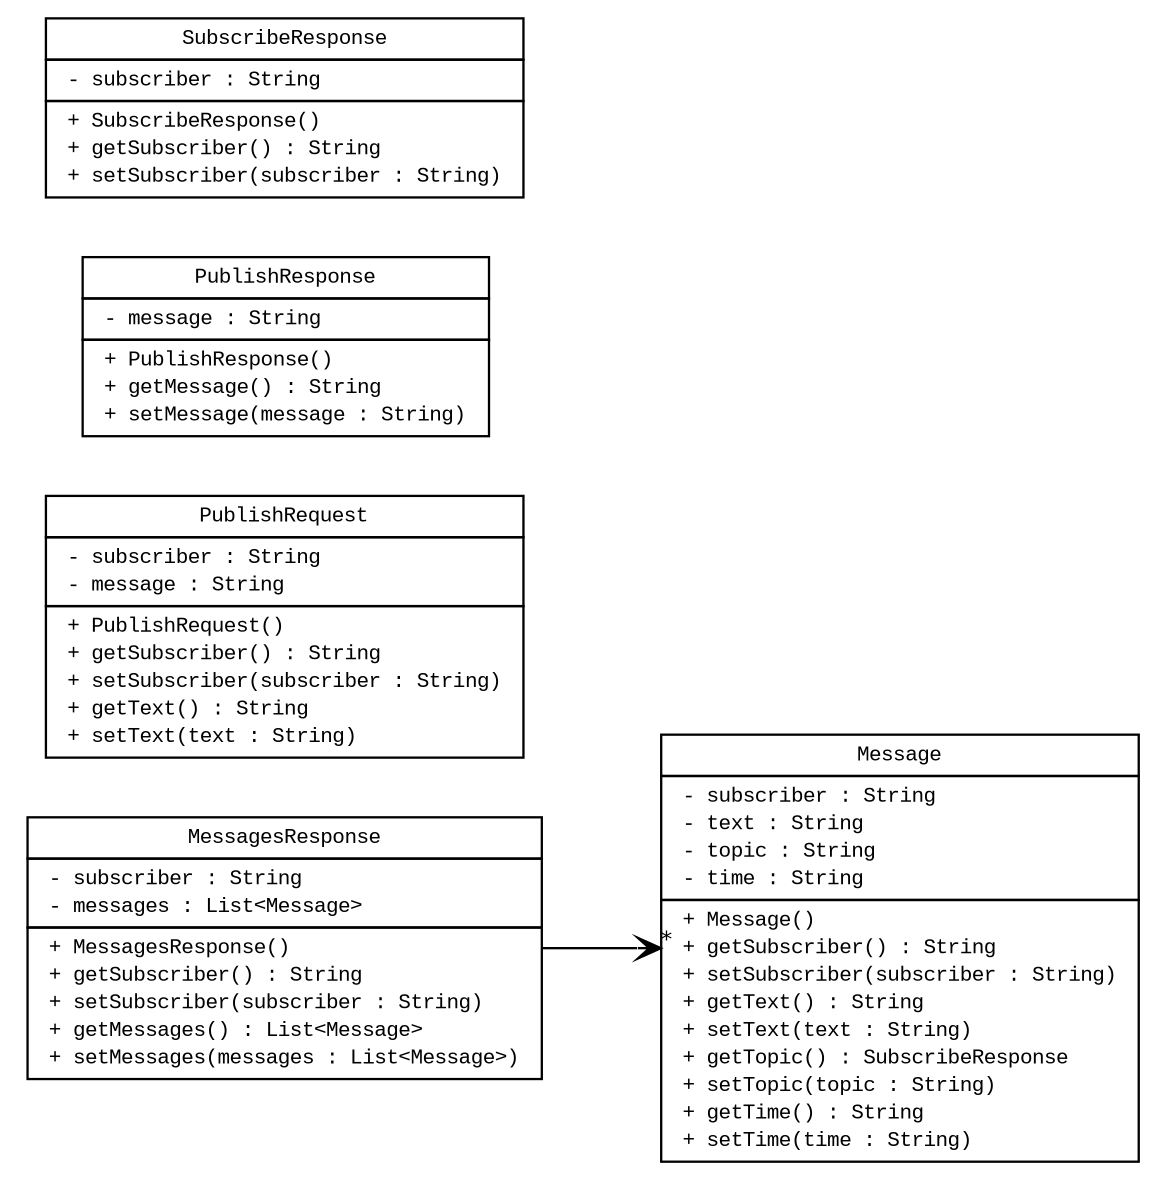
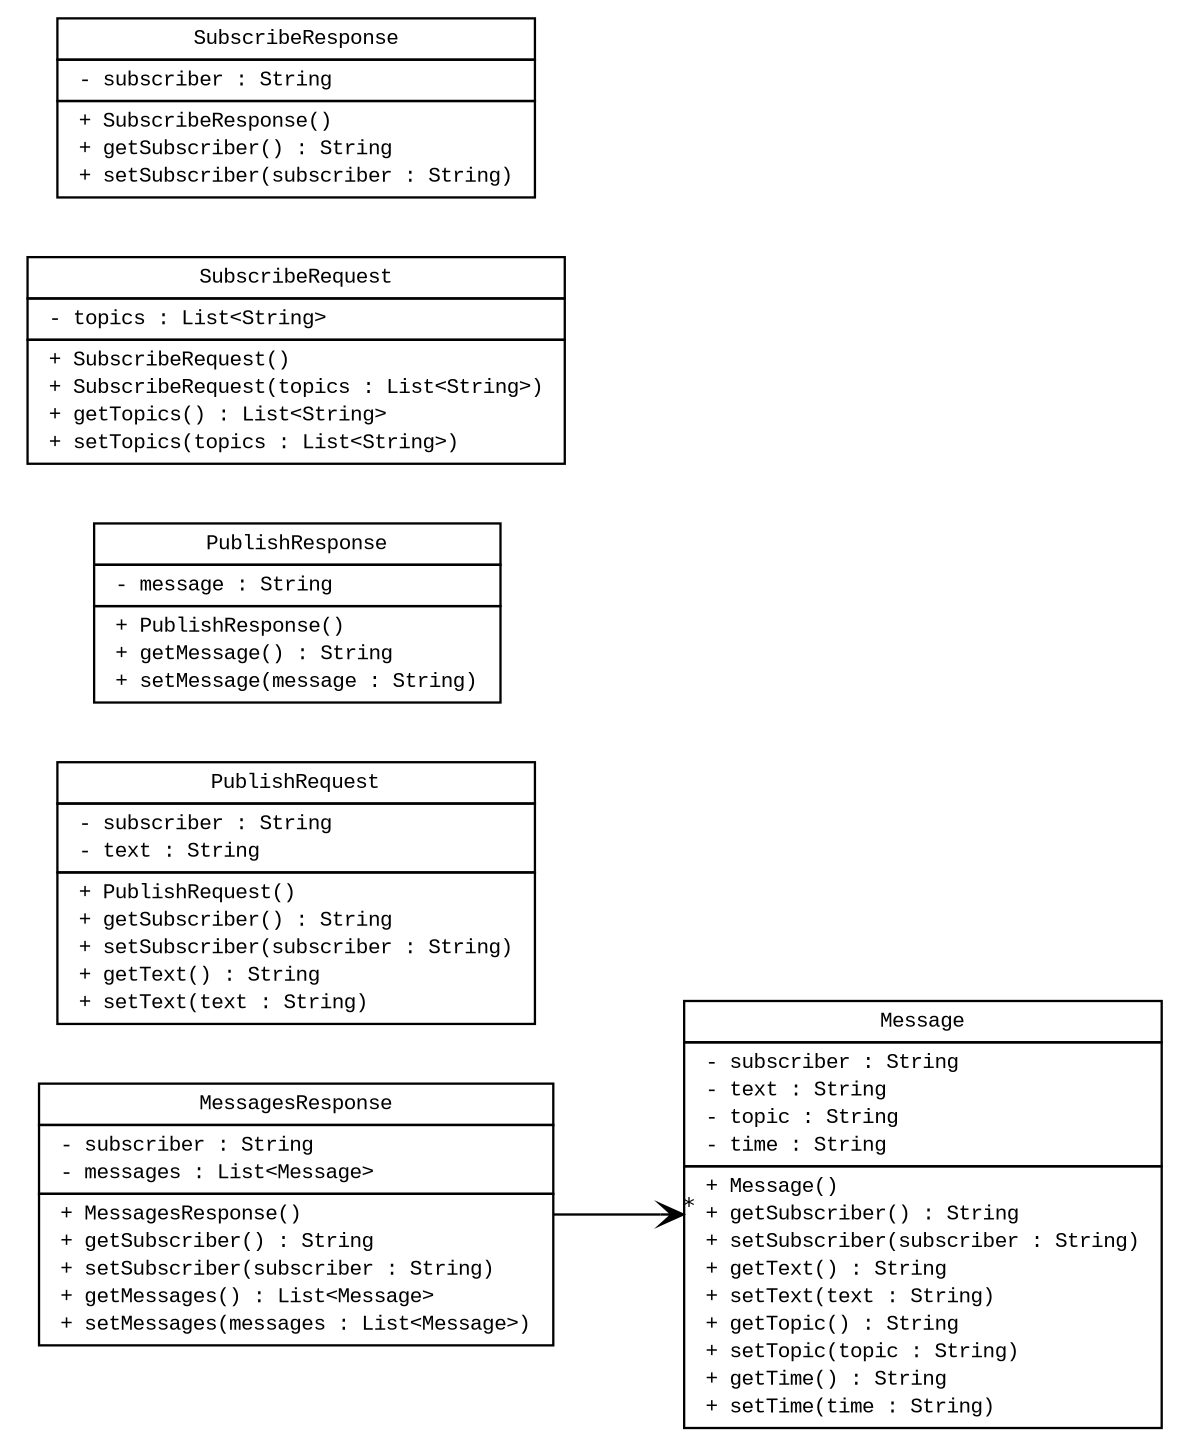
node "SubscribeRequest": added
node "PublishRequest": text "- message : String" -> "- text : String"
node "Message": text "+ getTopic() : SubscribeResponse" -> "+ getTopic() : String"
